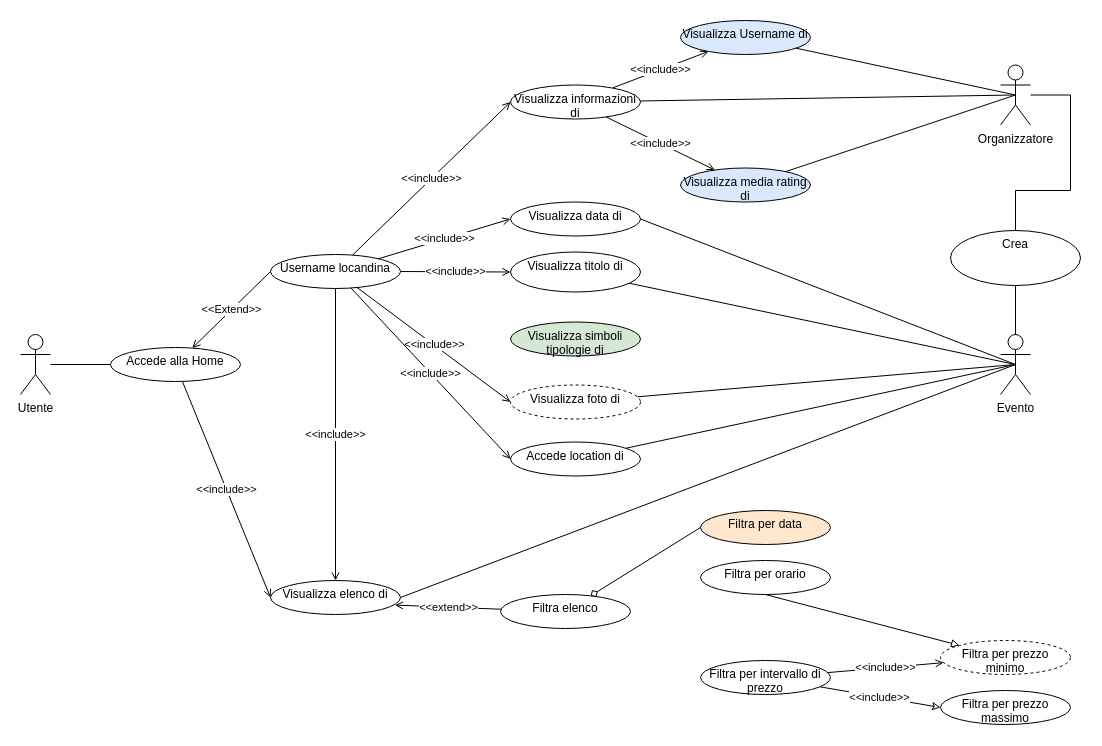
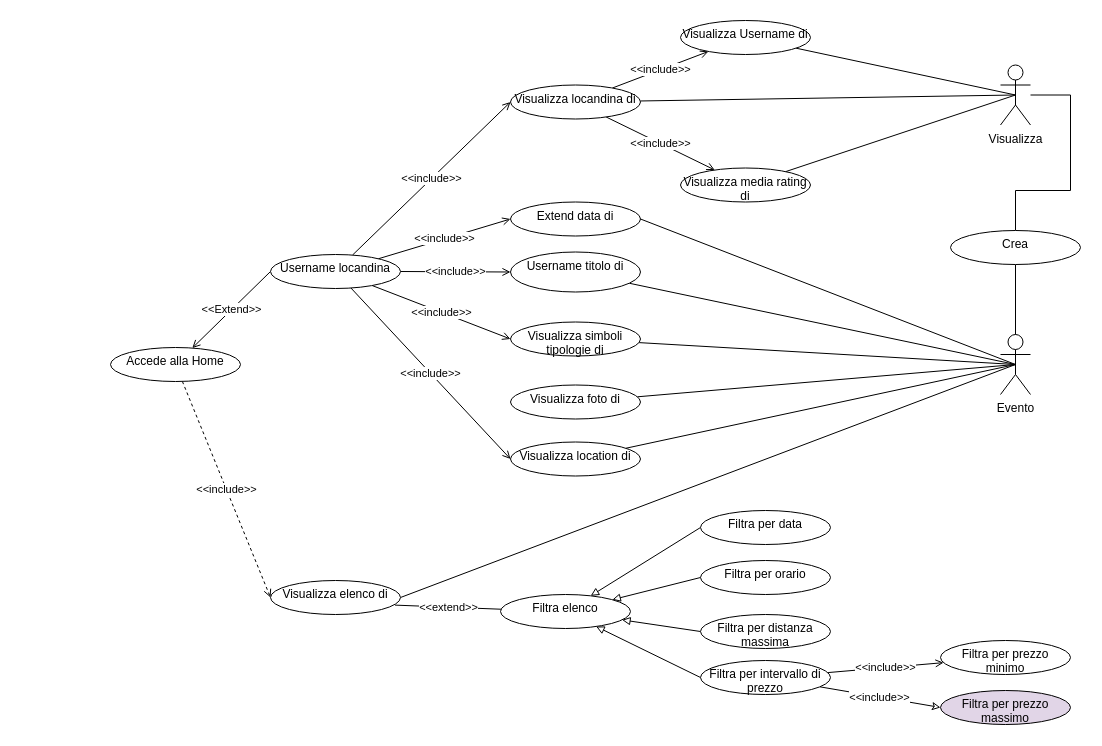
node "Visualizza Username di": fillcolor #dae8fc -> #ffffff
node "Visualizza informazioni di": label "Visualizza informazioni di" -> "Visualizza locandina di"
node "Organizzatore": label "Organizzatore" -> "Visualizza"
node "Visualizza media rating di": fillcolor #dae8fc -> #ffffff
node "Visualizza data di": label "Visualizza data di" -> "Extend data di"
node "Crea": size 130x55 -> 130x34
node "Visualizza titolo di": label "Visualizza titolo di" -> "Username titolo di"
node "Visualizza simboli tipologie di": fillcolor #d5e8d4 -> #ffffff
edge "Username locandina" -> "Visualizza foto di": removed, label "<<include>>"
edge "Visualizza simboli tipologie di" -- "Evento": added
node "Utente": removed
edge "Utente" -- "Accede alla Home": removed
node "Visualizza foto di": style dashed -> solid
edge "Accede alla Home" -> "Visualizza elenco di": style solid -> dashed
edge "Username locandina" -> "Visualizza elenco di": now "Username locandina" -> "Visualizza simboli tipologie di"
node "Accede location di": label "Accede location di" -> "Visualizza location di"
node "Filtra per data": fillcolor #ffe6cc -> #ffffff
edge "Filtra per data" -> "Filtra elenco": arrowhead diamond -> block
edge "Filtra elenco" -> "Visualizza elenco di": arrowhead open -> none
edge "Filtra per orario" -> "Filtra per prezzo minimo": now "Filtra per orario" -> "Filtra elenco"
edge "Filtra per distanza massima" -> "Filtra elenco": added
node "Filtra per distanza massima": added
edge "Filtra per intervallo di prezzo" -> "Filtra elenco": added
node "Filtra per prezzo minimo": style dashed -> solid
node "Filtra per prezzo massimo": fillcolor #ffffff -> #e1d5e7
